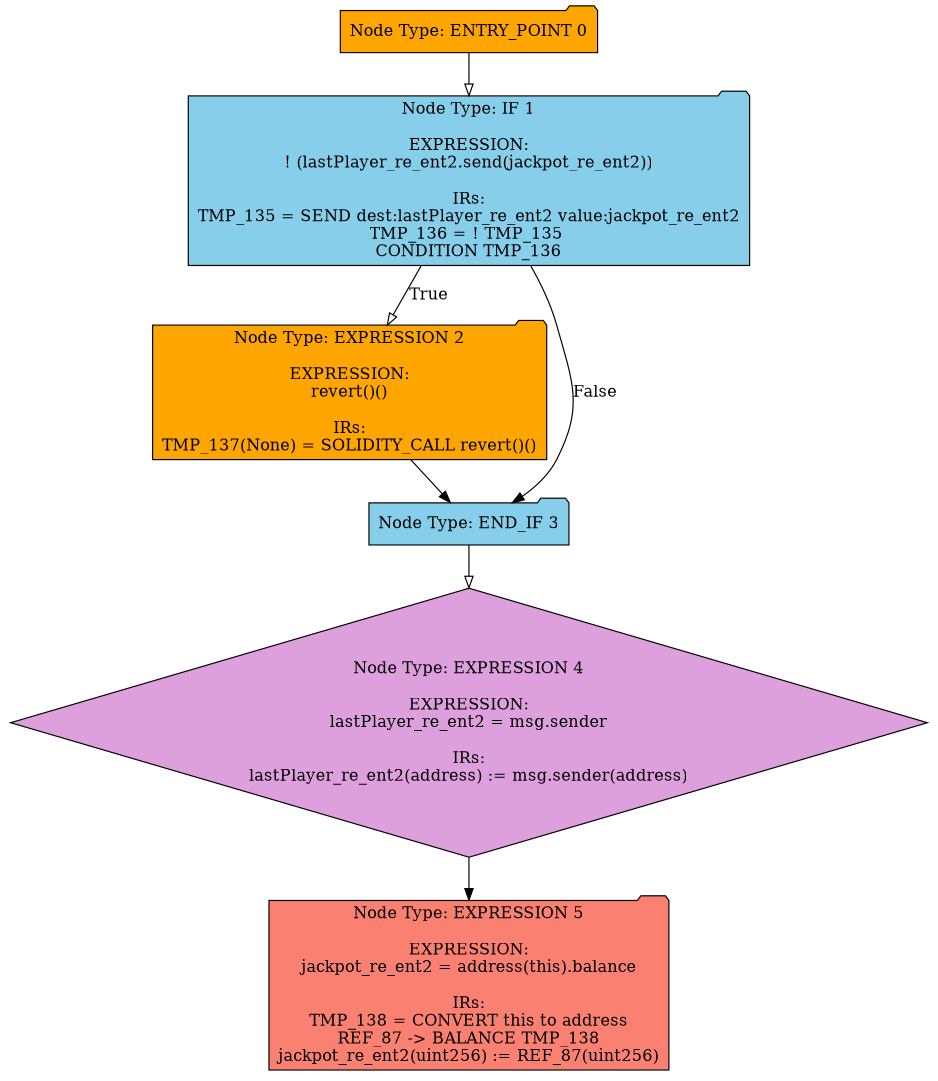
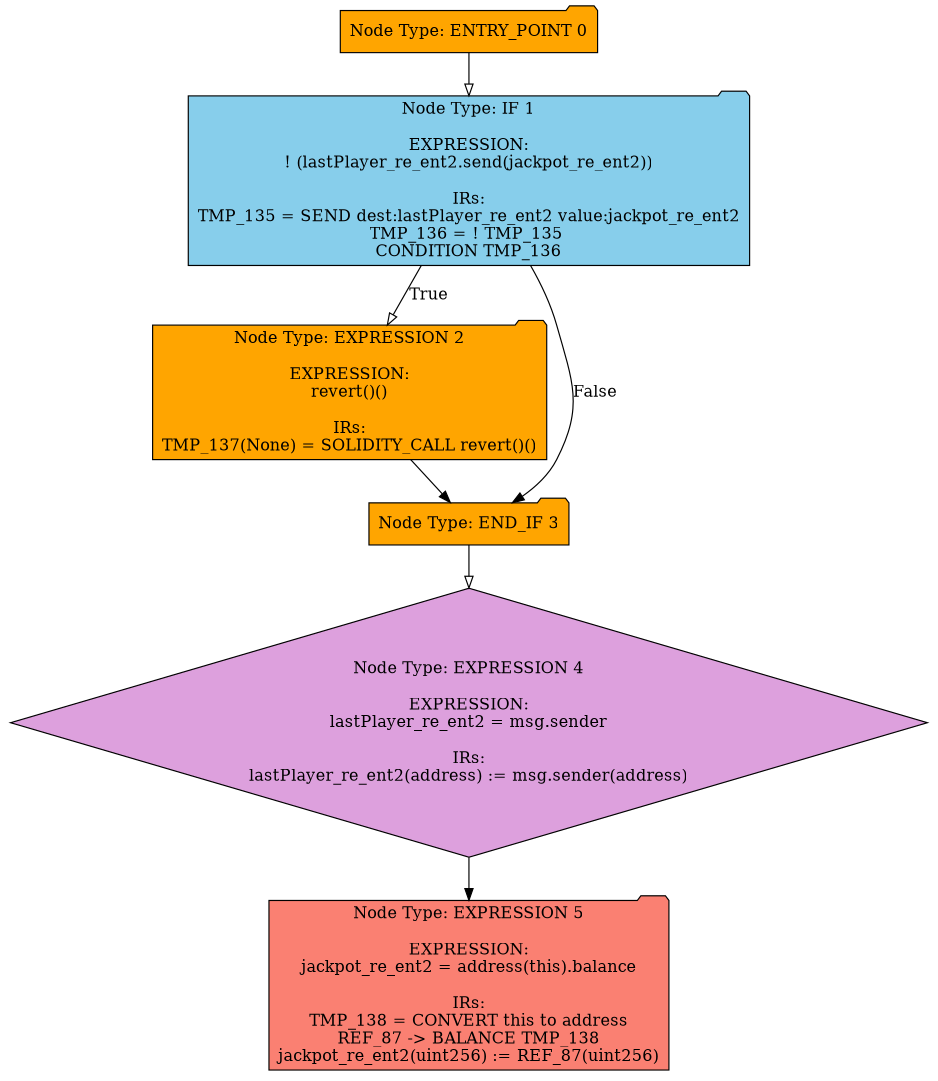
node "Node Type: END_IF 3": fillcolor skyblue -> orange
